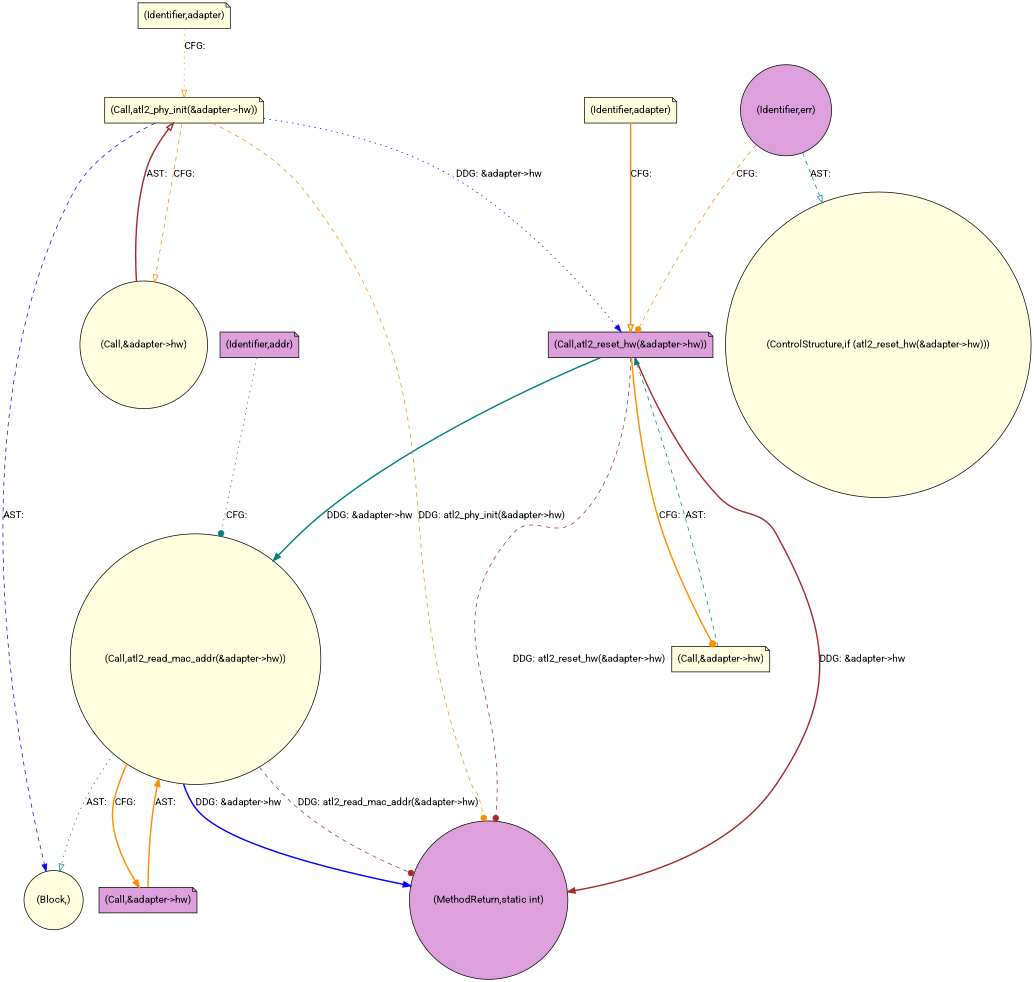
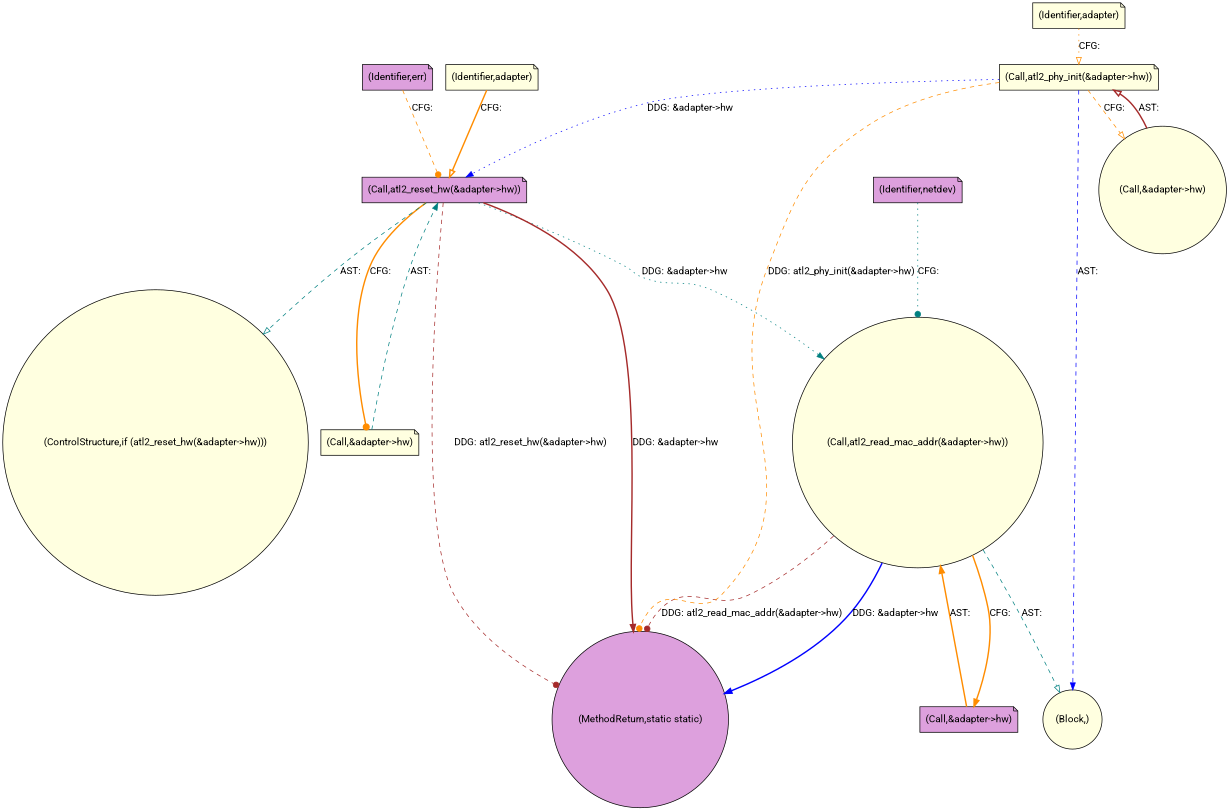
node "(Identifier,err)": shape circle -> note
edge "(Identifier,err)" -> "(ControlStructure,if (atl2_reset_hw(&adapter->hw)))": now "(Call,atl2_reset_hw(&adapter->hw))" -> "(ControlStructure,if (atl2_reset_hw(&adapter->hw)))"
node "(Identifier,addr)": label "(Identifier,addr)" -> "(Identifier,netdev)"
edge "(Call,atl2_reset_hw(&adapter->hw))" -> "(Call,atl2_read_mac_addr(&adapter->hw))": style bold -> dotted
edge "(Call,atl2_read_mac_addr(&adapter->hw))" -> "(Block,)": style dotted -> dashed
node "(MethodReturn,static int)": label "(MethodReturn,static int)" -> "(MethodReturn,static static)"
